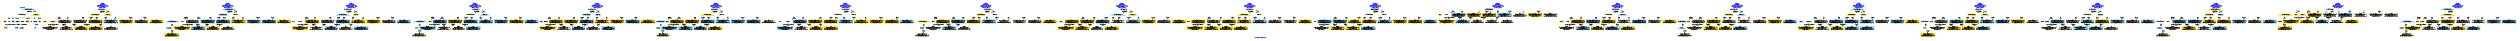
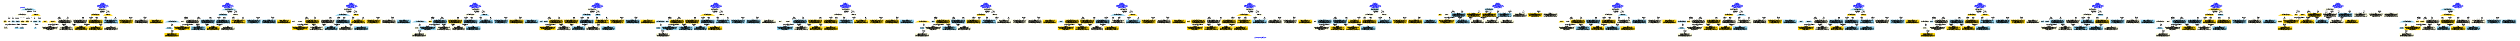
node "technique": fillcolor lightyellow -> gold
